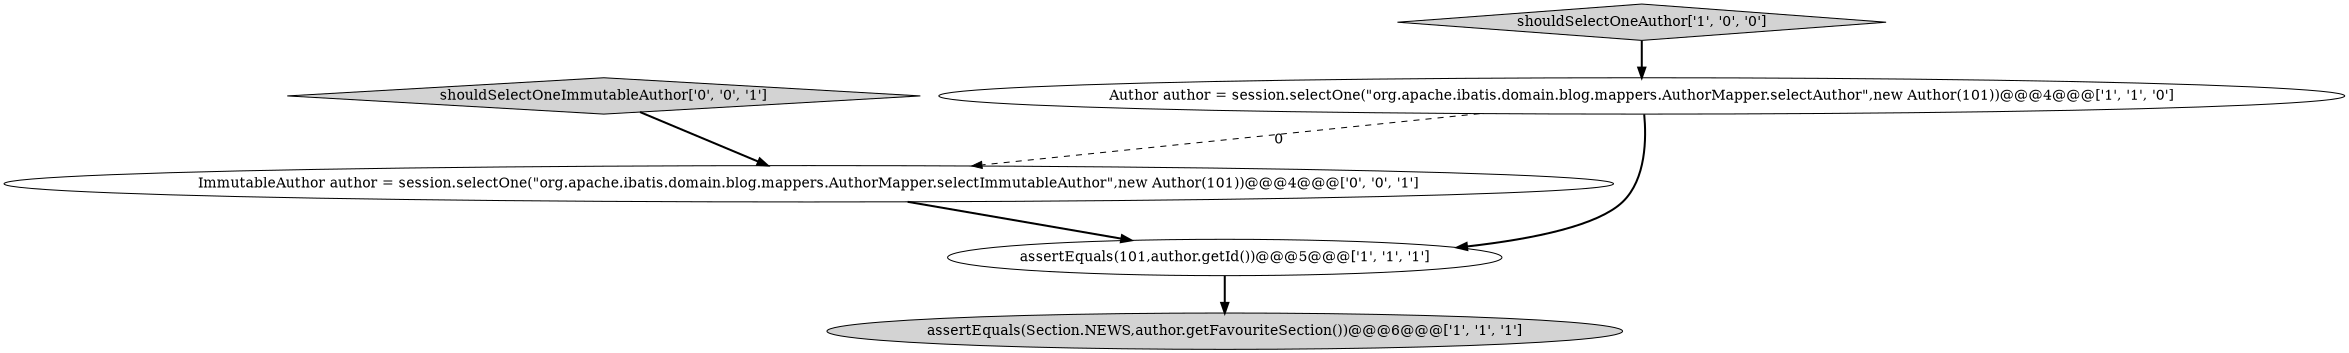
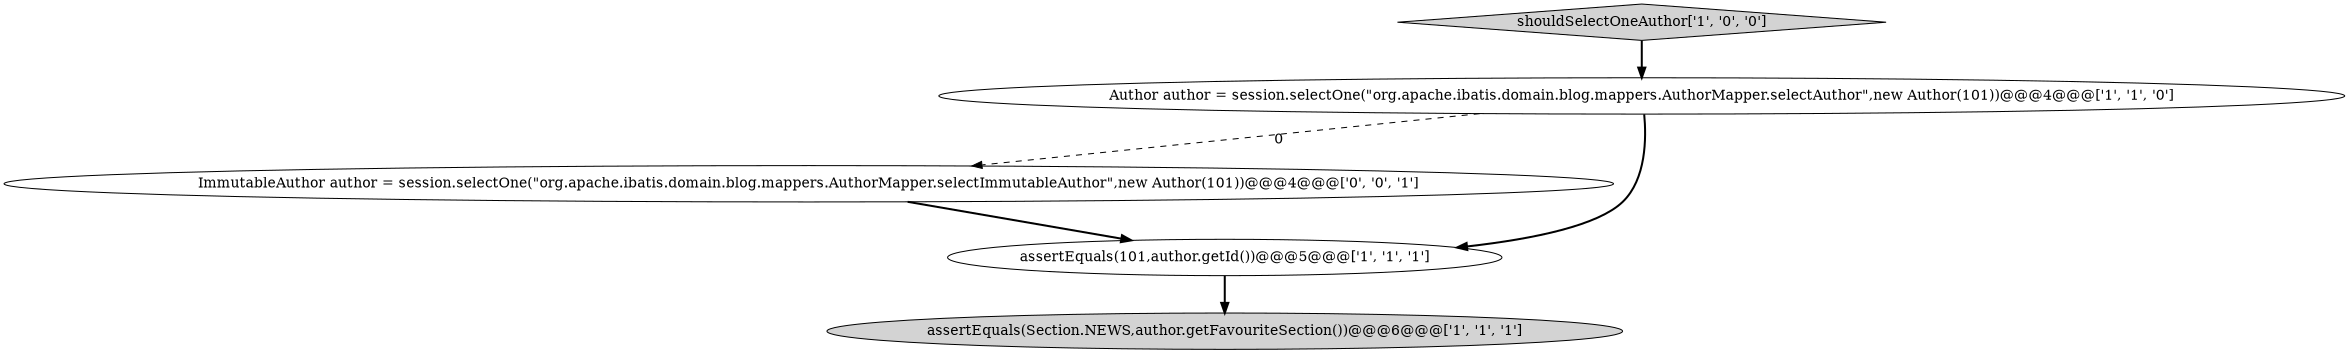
node "shouldSelectOneImmutableAuthor['0', '0', '1']": removed
